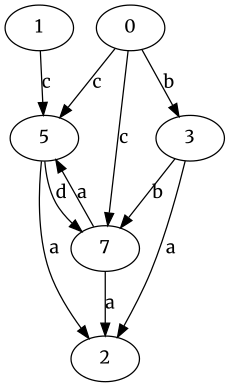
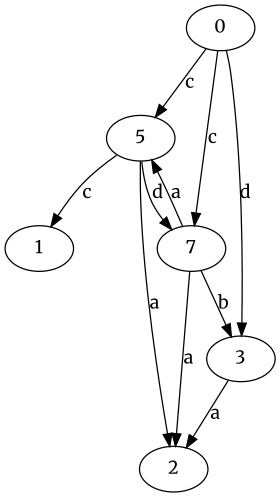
edge "1" -> "5": reversed
edge "0" -> "3": label "b" -> "d"
edge "3" -> "7": reversed
